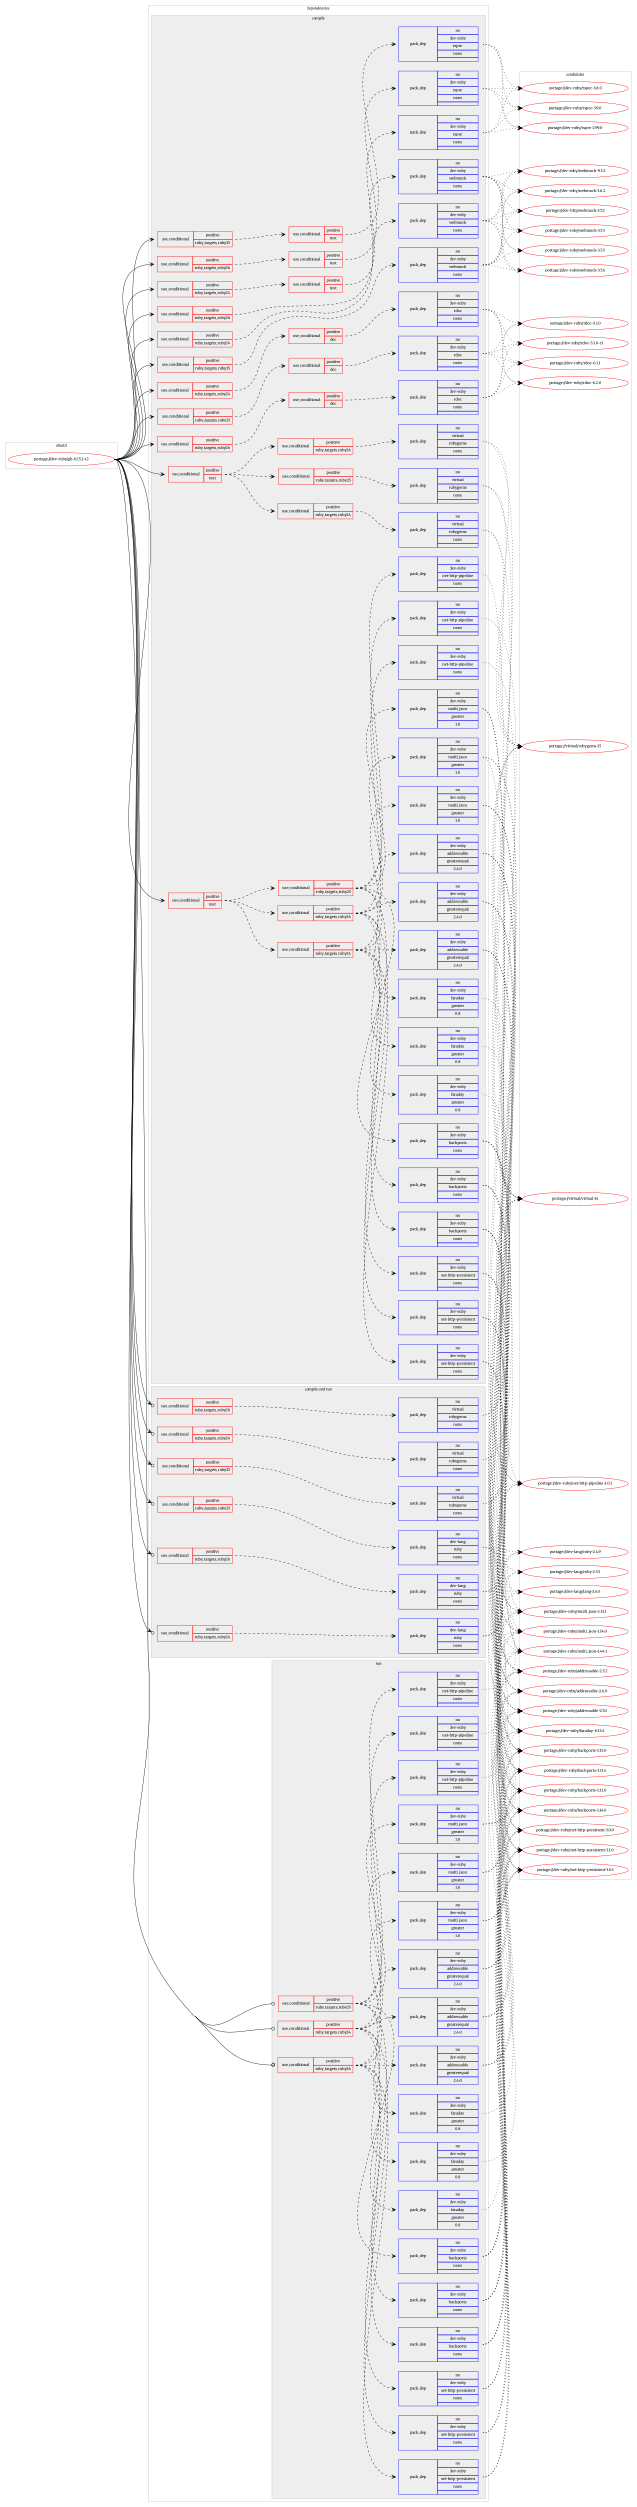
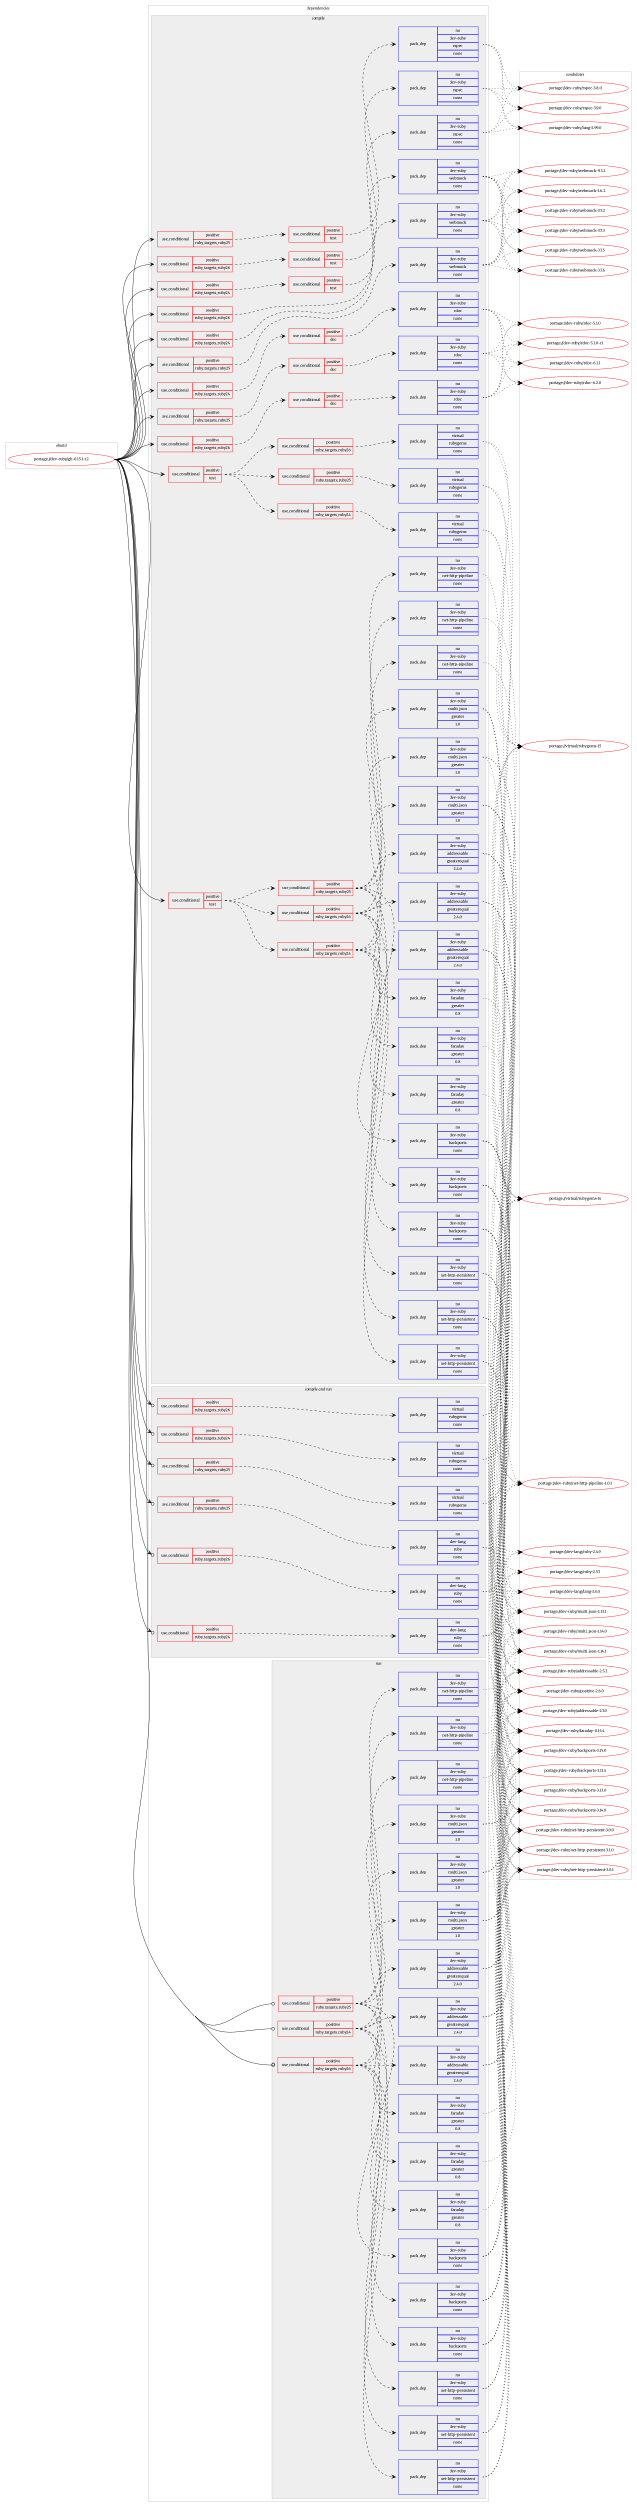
node "portage://dev-ruby/rspec-2.99.0": label "portage://dev-ruby/rspec-2.99.0" -> "portage://dev-ruby/lang-2.99.0"
node "portage://dev-http/webmock-3.7.2": label "portage://dev-http/webmock-3.7.2" -> "portage://dev-ruby/webmock-3.7.2"
node "portage://virtual/virtual-14": label "portage://virtual/virtual-14" -> "portage://virtual/rubygems-14"
node "portage://dev-ruby/multi_json-1.44.1": label "portage://dev-ruby/multi_json-1.44.1" -> "portage://dev-ruby/multi_json-1.14.1"
node "portage://dev-ruby/addressable-2.6.0": label "portage://dev-ruby/addressable-2.6.0" -> "portage://dev-ruby/positive-2.6.0"
